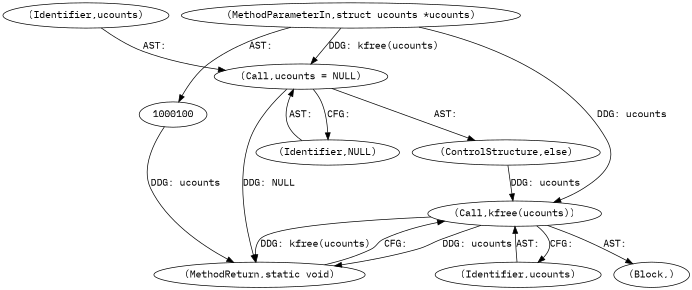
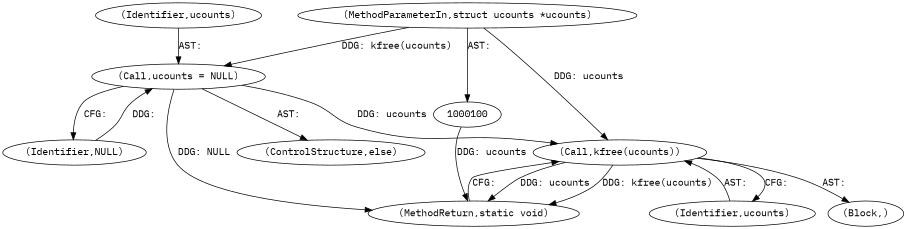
edge "(Identifier,NULL)" -> "(Call,ucounts = NULL)": label "AST: " -> "DDG: "
edge "(ControlStructure,else)" -> "(Call,kfree(ucounts))": now "(Call,ucounts = NULL)" -> "(Call,kfree(ucounts))"
